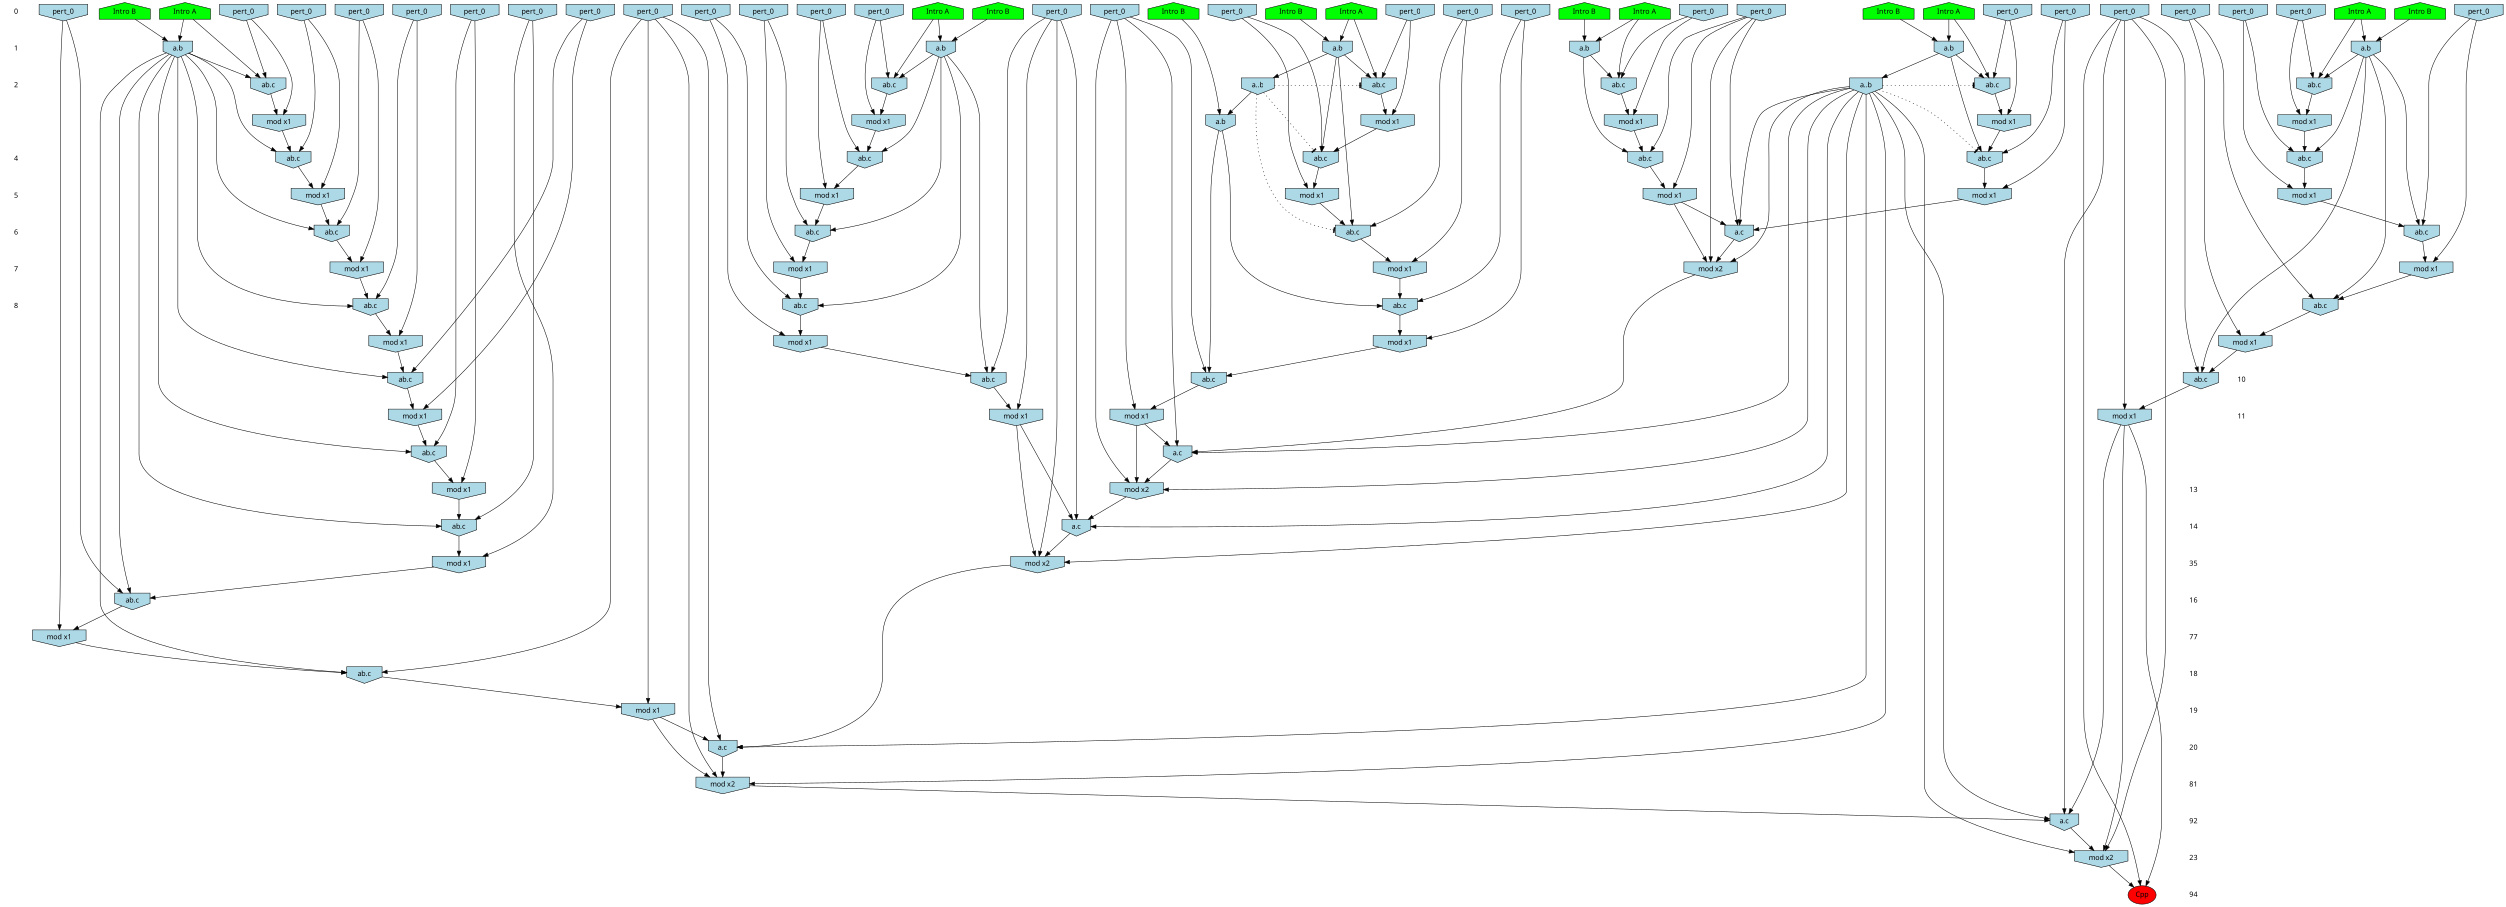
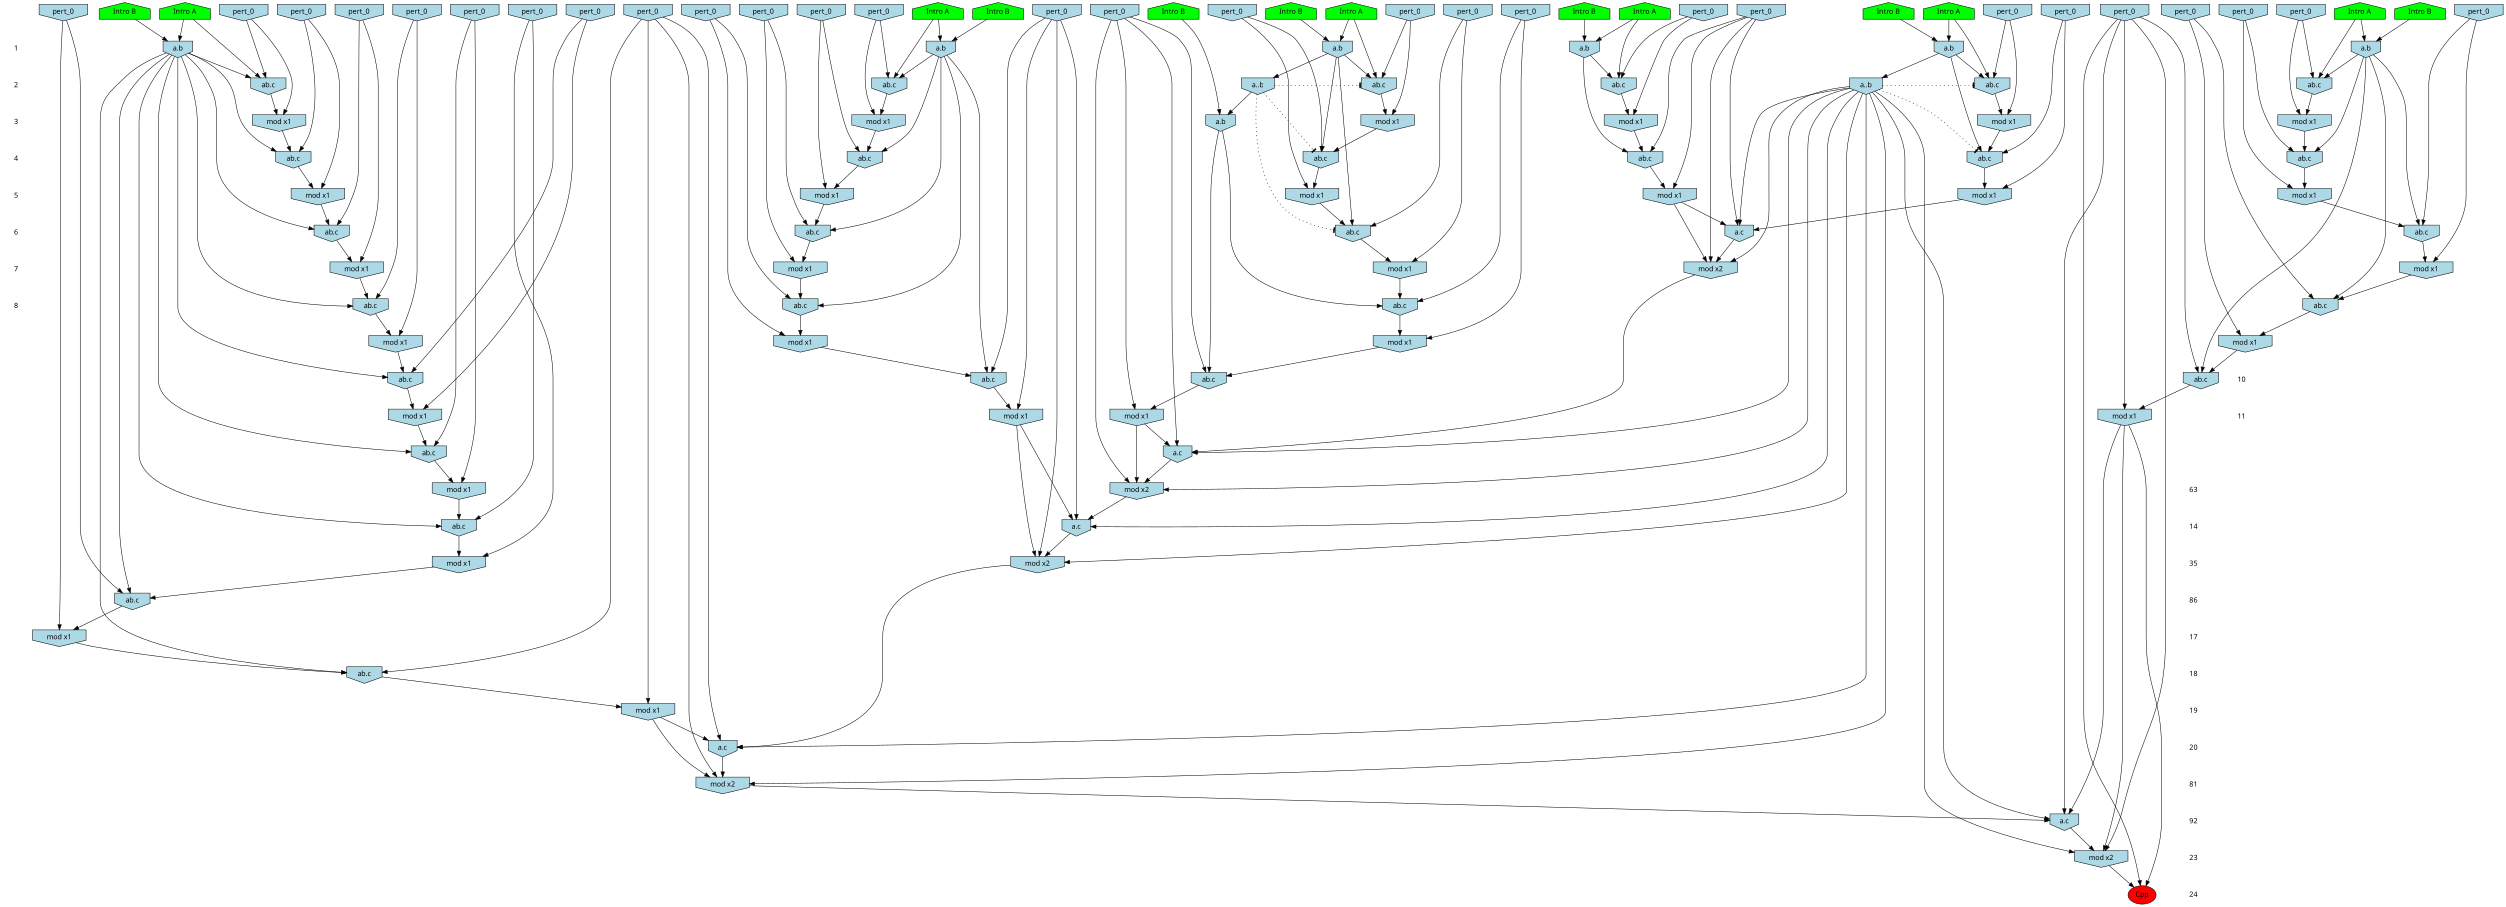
node "0": removed
node "3": added
node "13": label "13" -> "63"
node "16": label "16" -> "86"
node "77": label "77" -> "17"
node "94": label "94" -> "24"
